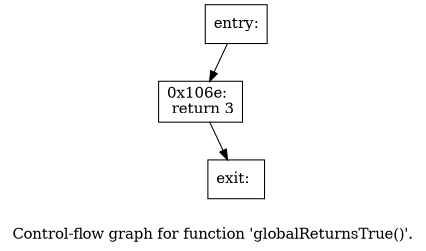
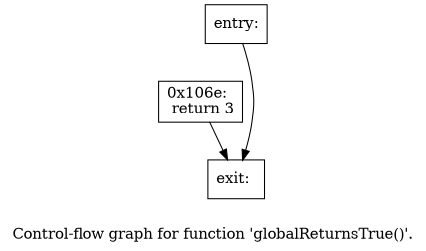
edge "entry:" -> "0x106e:": now "entry:" -> "exit:"
